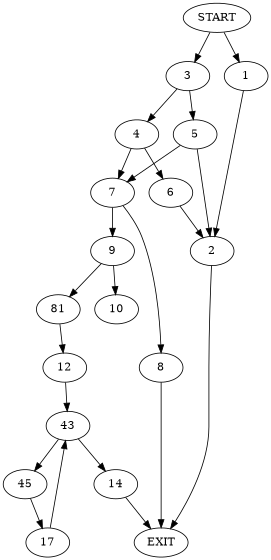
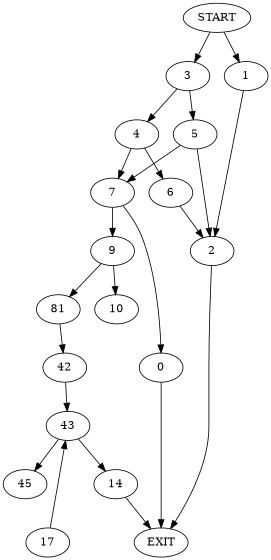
node "12": label "12" -> "42"
node "8": label "8" -> "0"
edge "45" -> "17": removed
